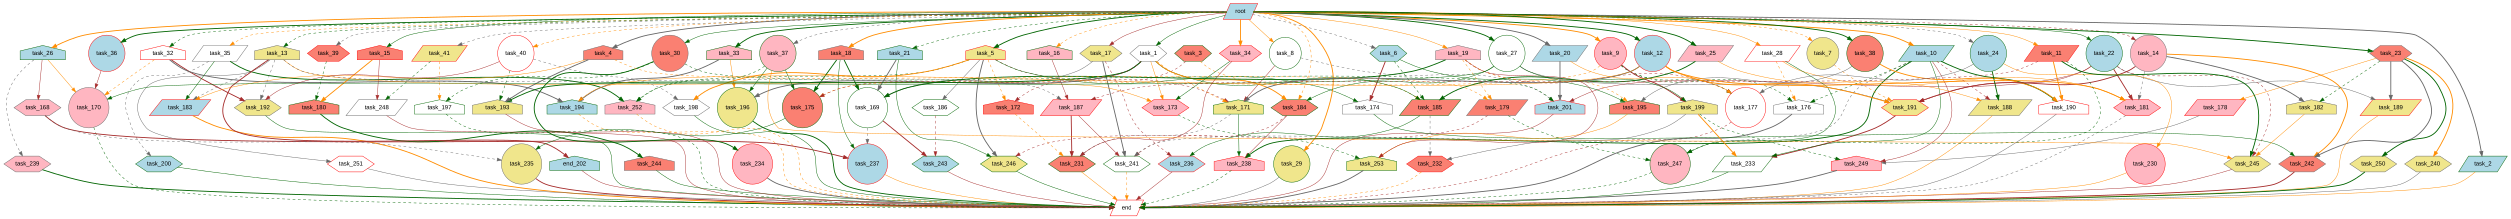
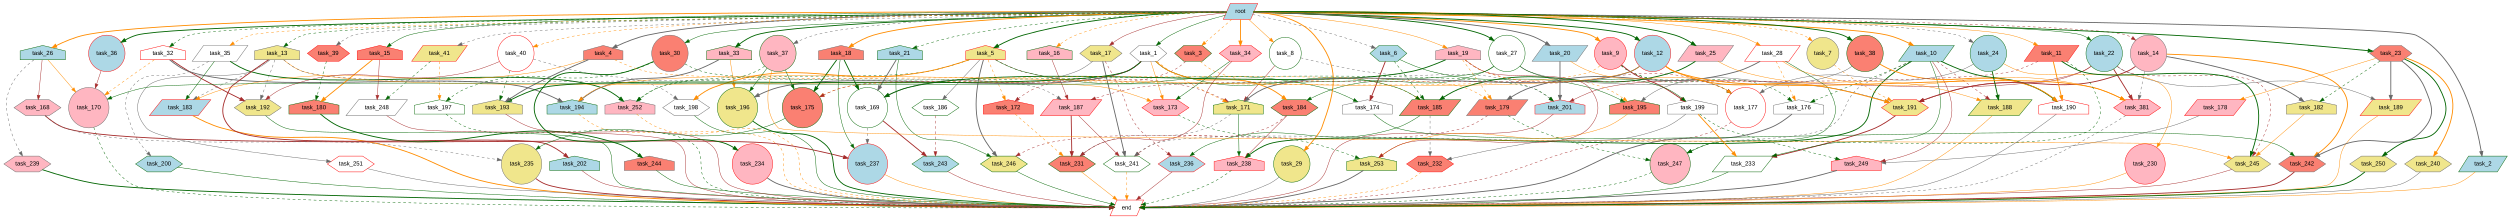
edge "root" -> "task_184": now "root" -> "task_3"
edge "task_28" -> "task_179": added
node "task_199": fillcolor khaki -> white
node "task_188": color gray40 -> darkgreen
node "task_181": label "task_181" -> "task_381"
node "end_202": label "end_202" -> "task_202"
